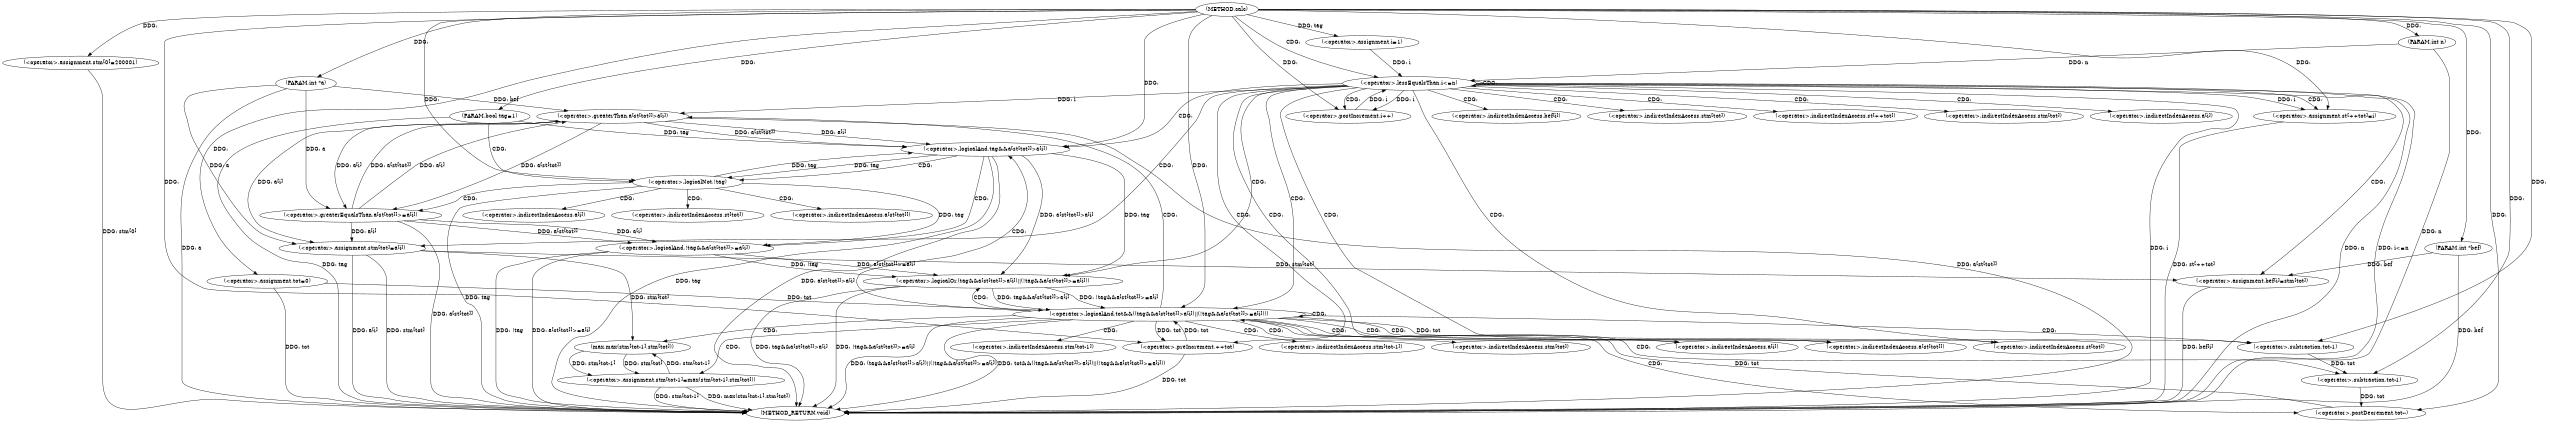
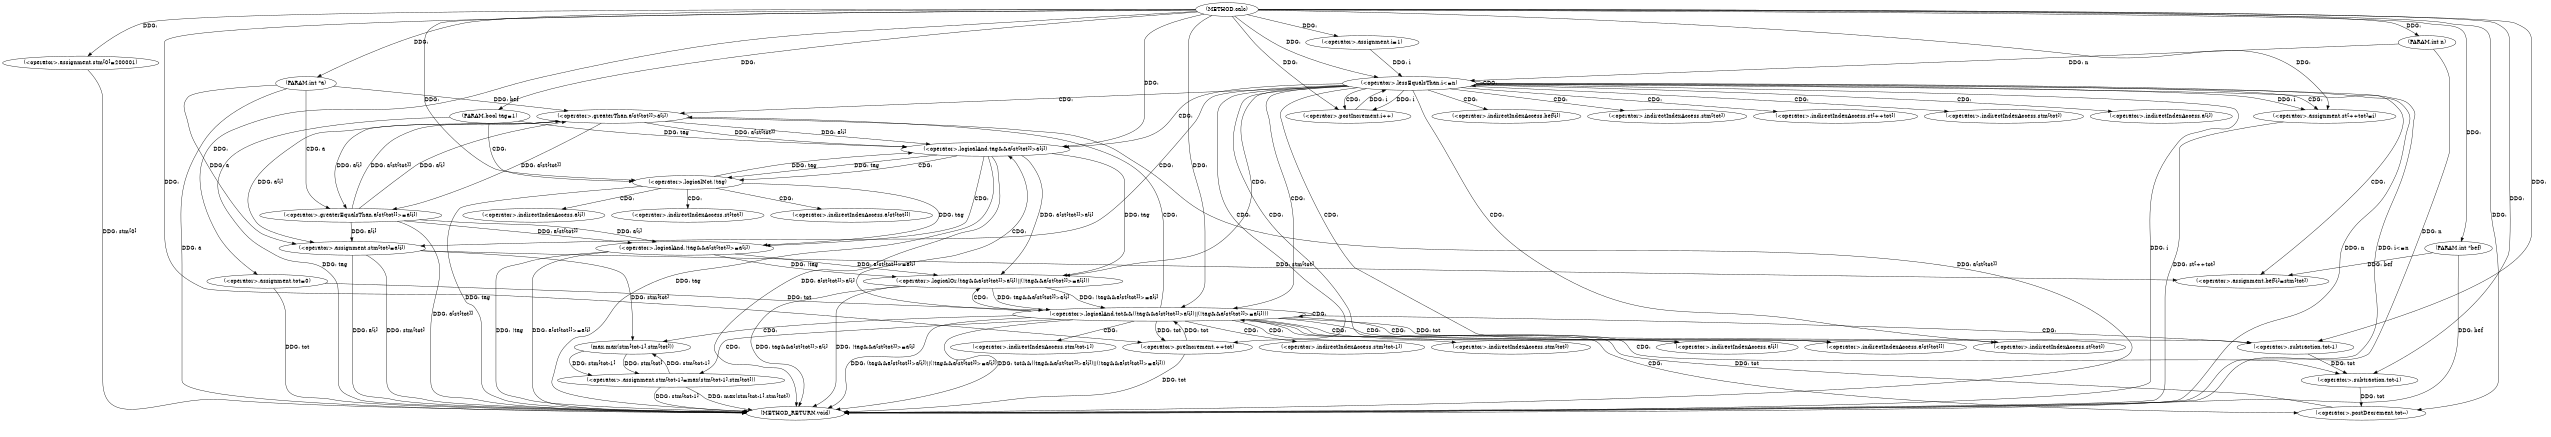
edge "(METHOD,calc)" -> "(<operator>.assignment,i=1)": label "DDG: tag" -> "DDG: "
edge "(METHOD,calc)" -> "(<operator>.lessEqualsThan,i<=n)": label "CDG: " -> "DDG: "
edge "(<operator>.lessEqualsThan,i<=n)" -> "(<operator>.greaterThan,a[st[tot]]>a[i])": label "DDG: i" -> "CDG: "
edge "(PARAM,int *a)" -> "(<operator>.greaterEqualsThan,a[st[tot]]>=a[i])": label "DDG: a" -> "CDG: a"
edge "(<operator>.logicalNot,!tag)" -> "(<operator>.greaterEqualsThan,a[st[tot]]>=a[i])": removed, label "CDG:"
edge "(<operator>.assignment,bef[i]=stm[tot])" -> "(METHOD_RETURN,void)": removed, label "DDG: bef[i]"
